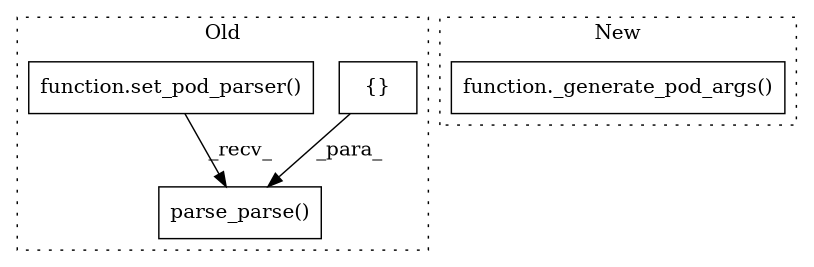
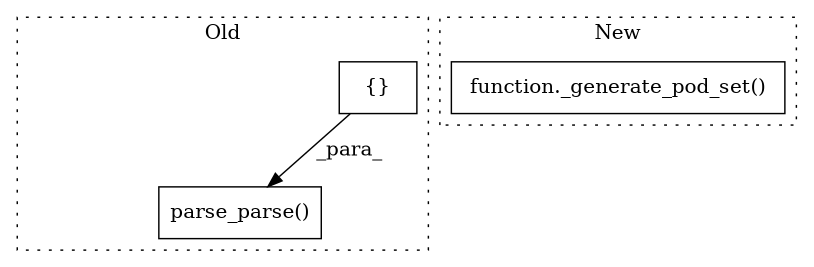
node "function.set_pod_parser()": removed
node "function._generate_pod_args()": label "function._generate_pod_args()" -> "function._generate_pod_set()"
